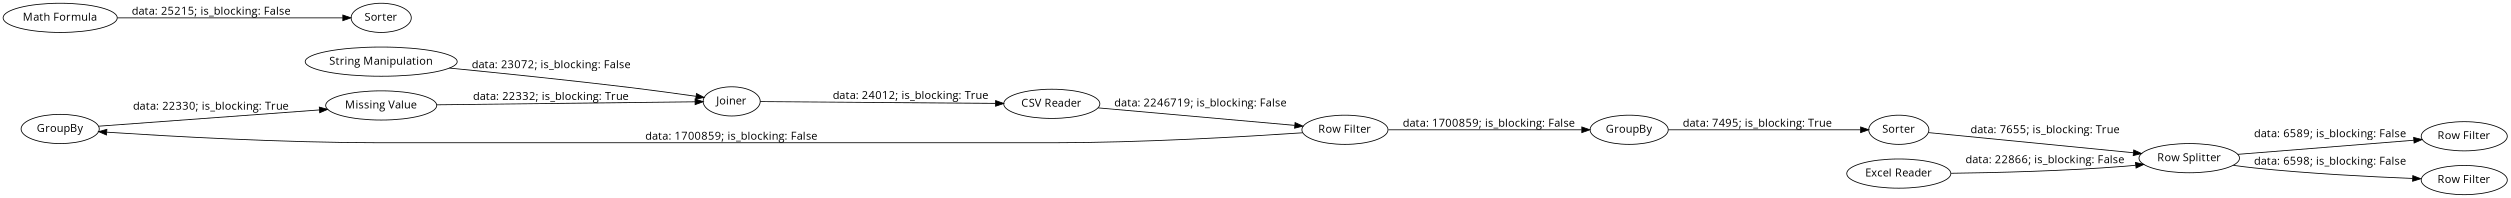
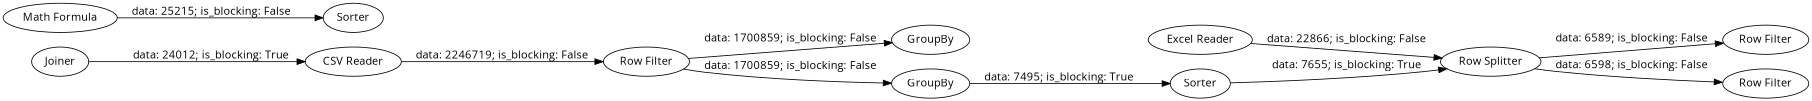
node "String Manipulation": removed
node "Missing Value": removed
